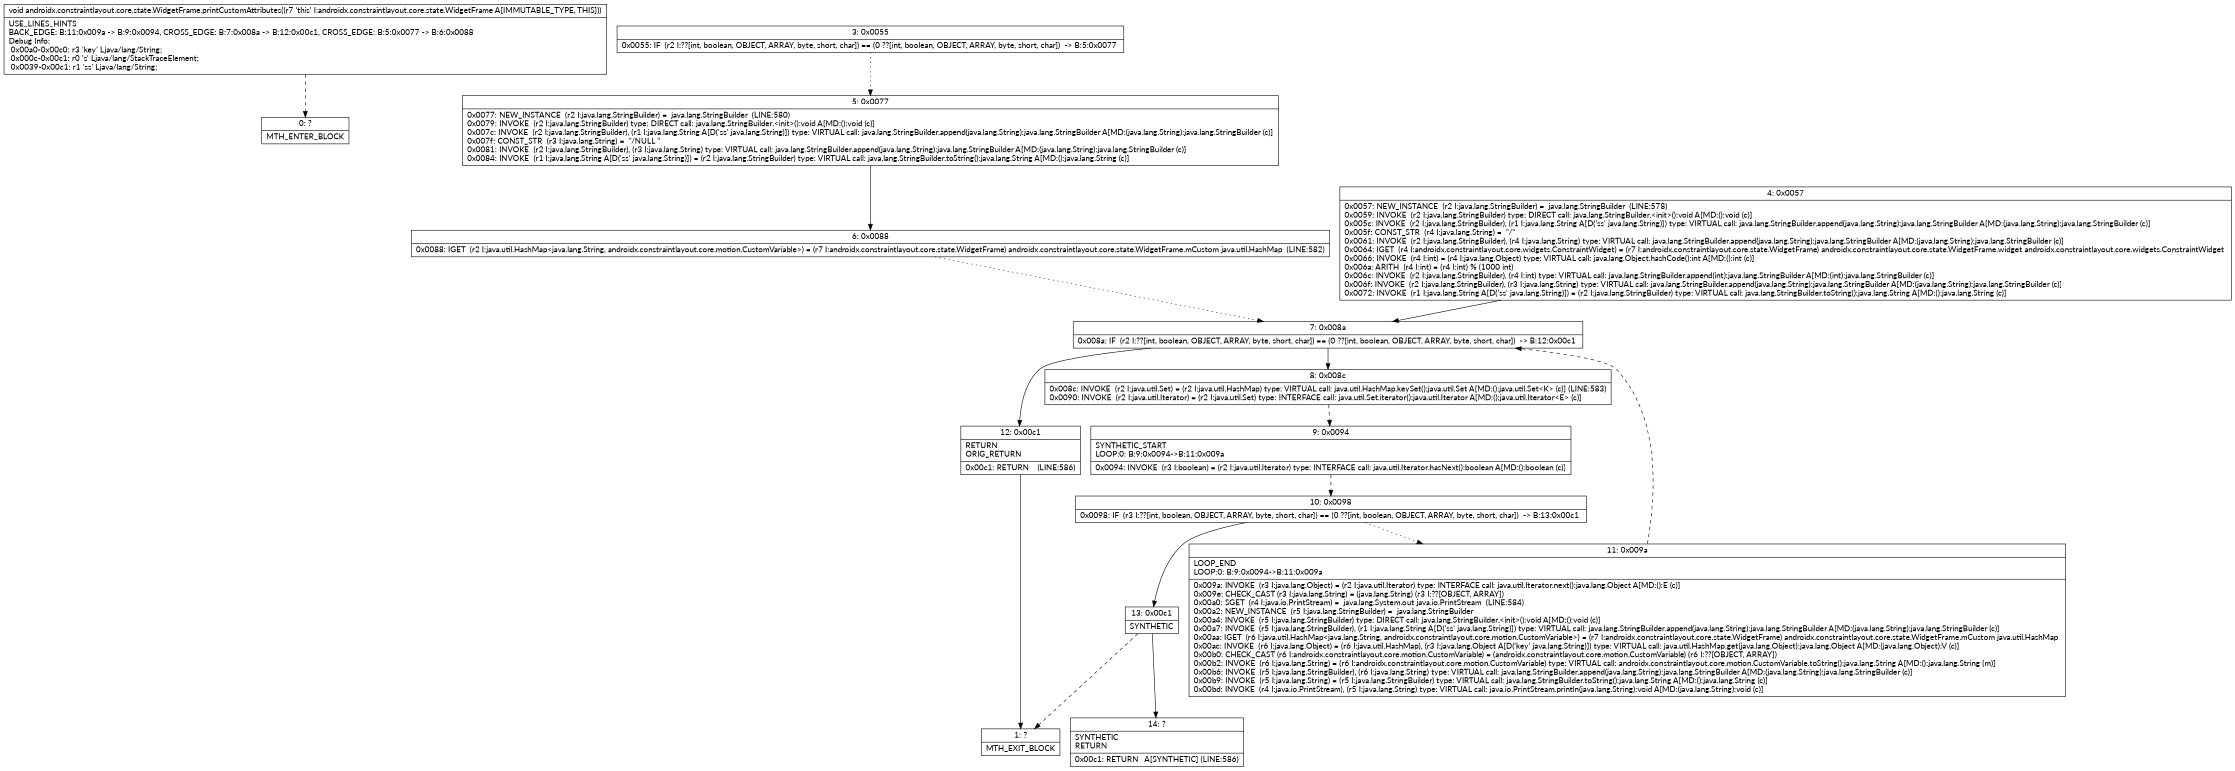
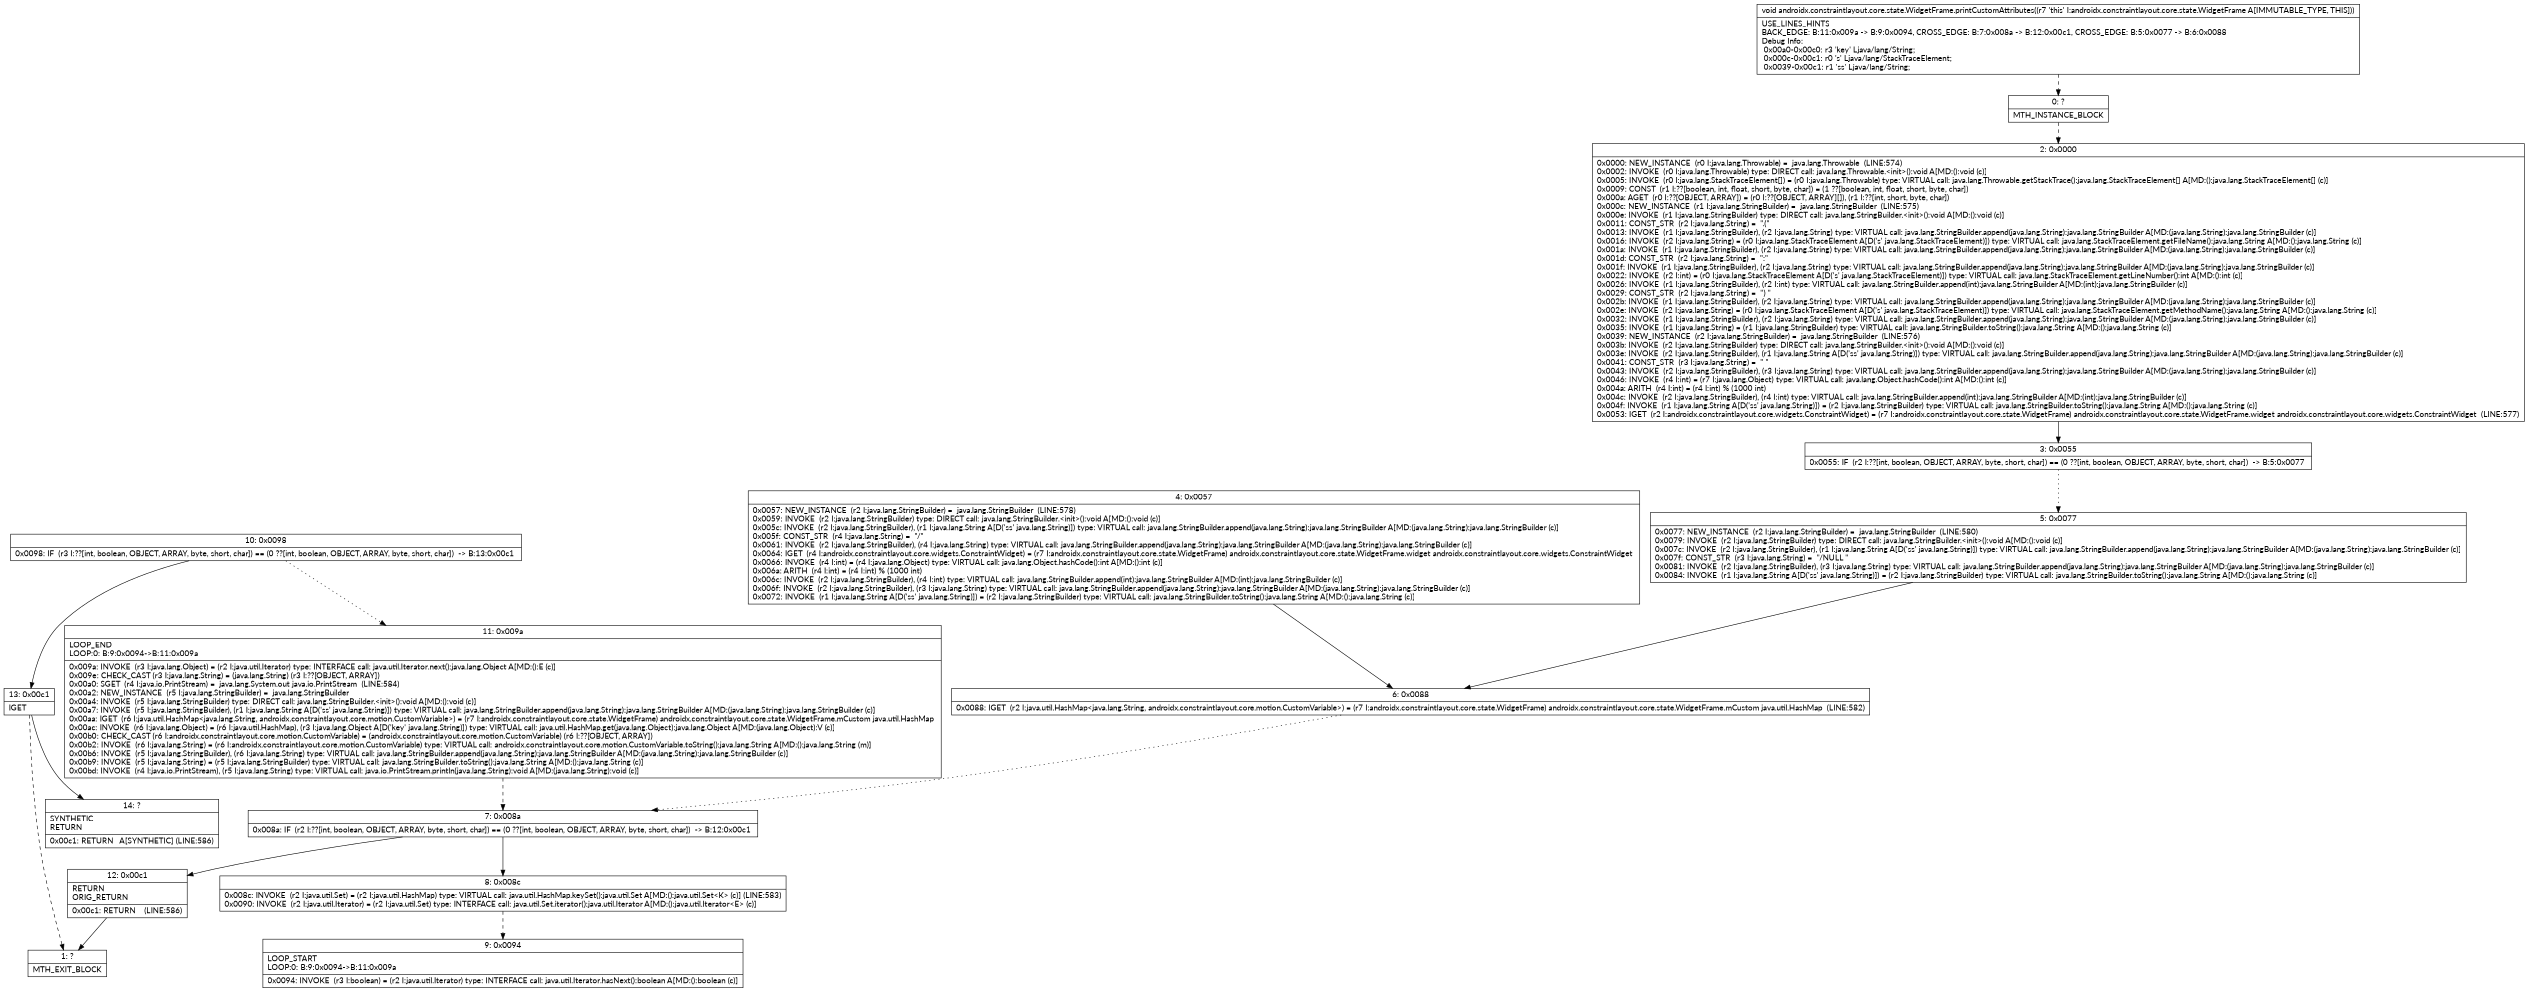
node "0: ?": text "MTH_ENTER_BLOCK" -> "MTH_INSTANCE_BLOCK"
node "2: 0x0000": added
edge "4: 0x0057" -> "7: 0x008a": now "4: 0x0057" -> "6: 0x0088"
node "9: 0x0094": text "SYNTHETIC_START" -> "LOOP_START"
edge "9: 0x0094" -> "10: 0x0098": removed
node "13: 0x00c1": text "SYNTHETIC" -> "IGET"
